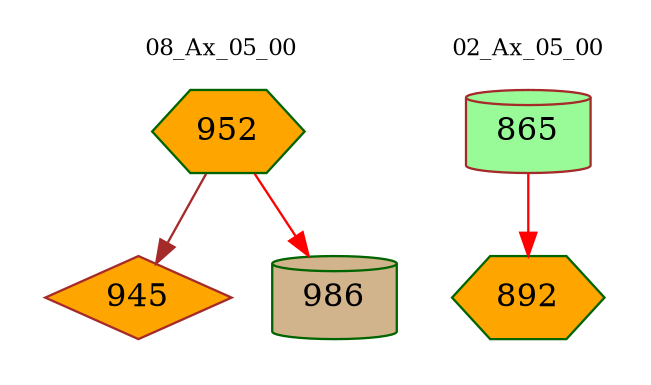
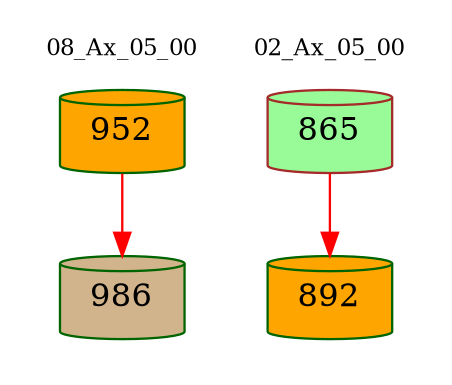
node "952": shape hexagon -> cylinder
node "945": removed
node "892": shape hexagon -> cylinder
